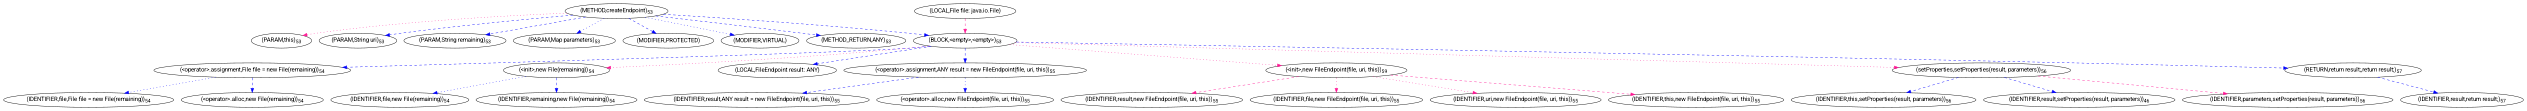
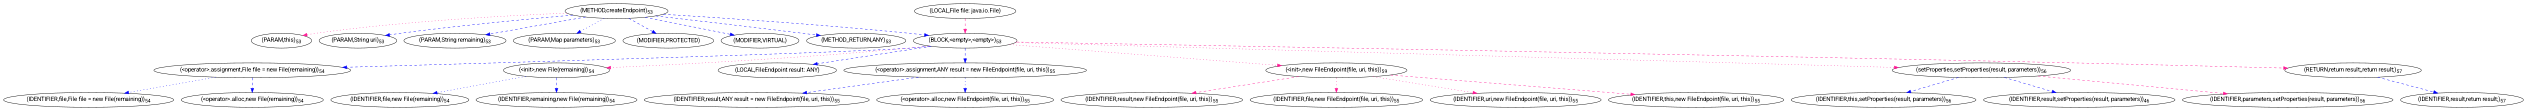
edge "(METHOD,createEndpoint)" -> "(MODIFIER,VIRTUAL)": style dotted -> dashed
edge "(BLOCK,<empty>,<empty>)" -> "(RETURN,return result;,return result;)": color blue -> deeppink
